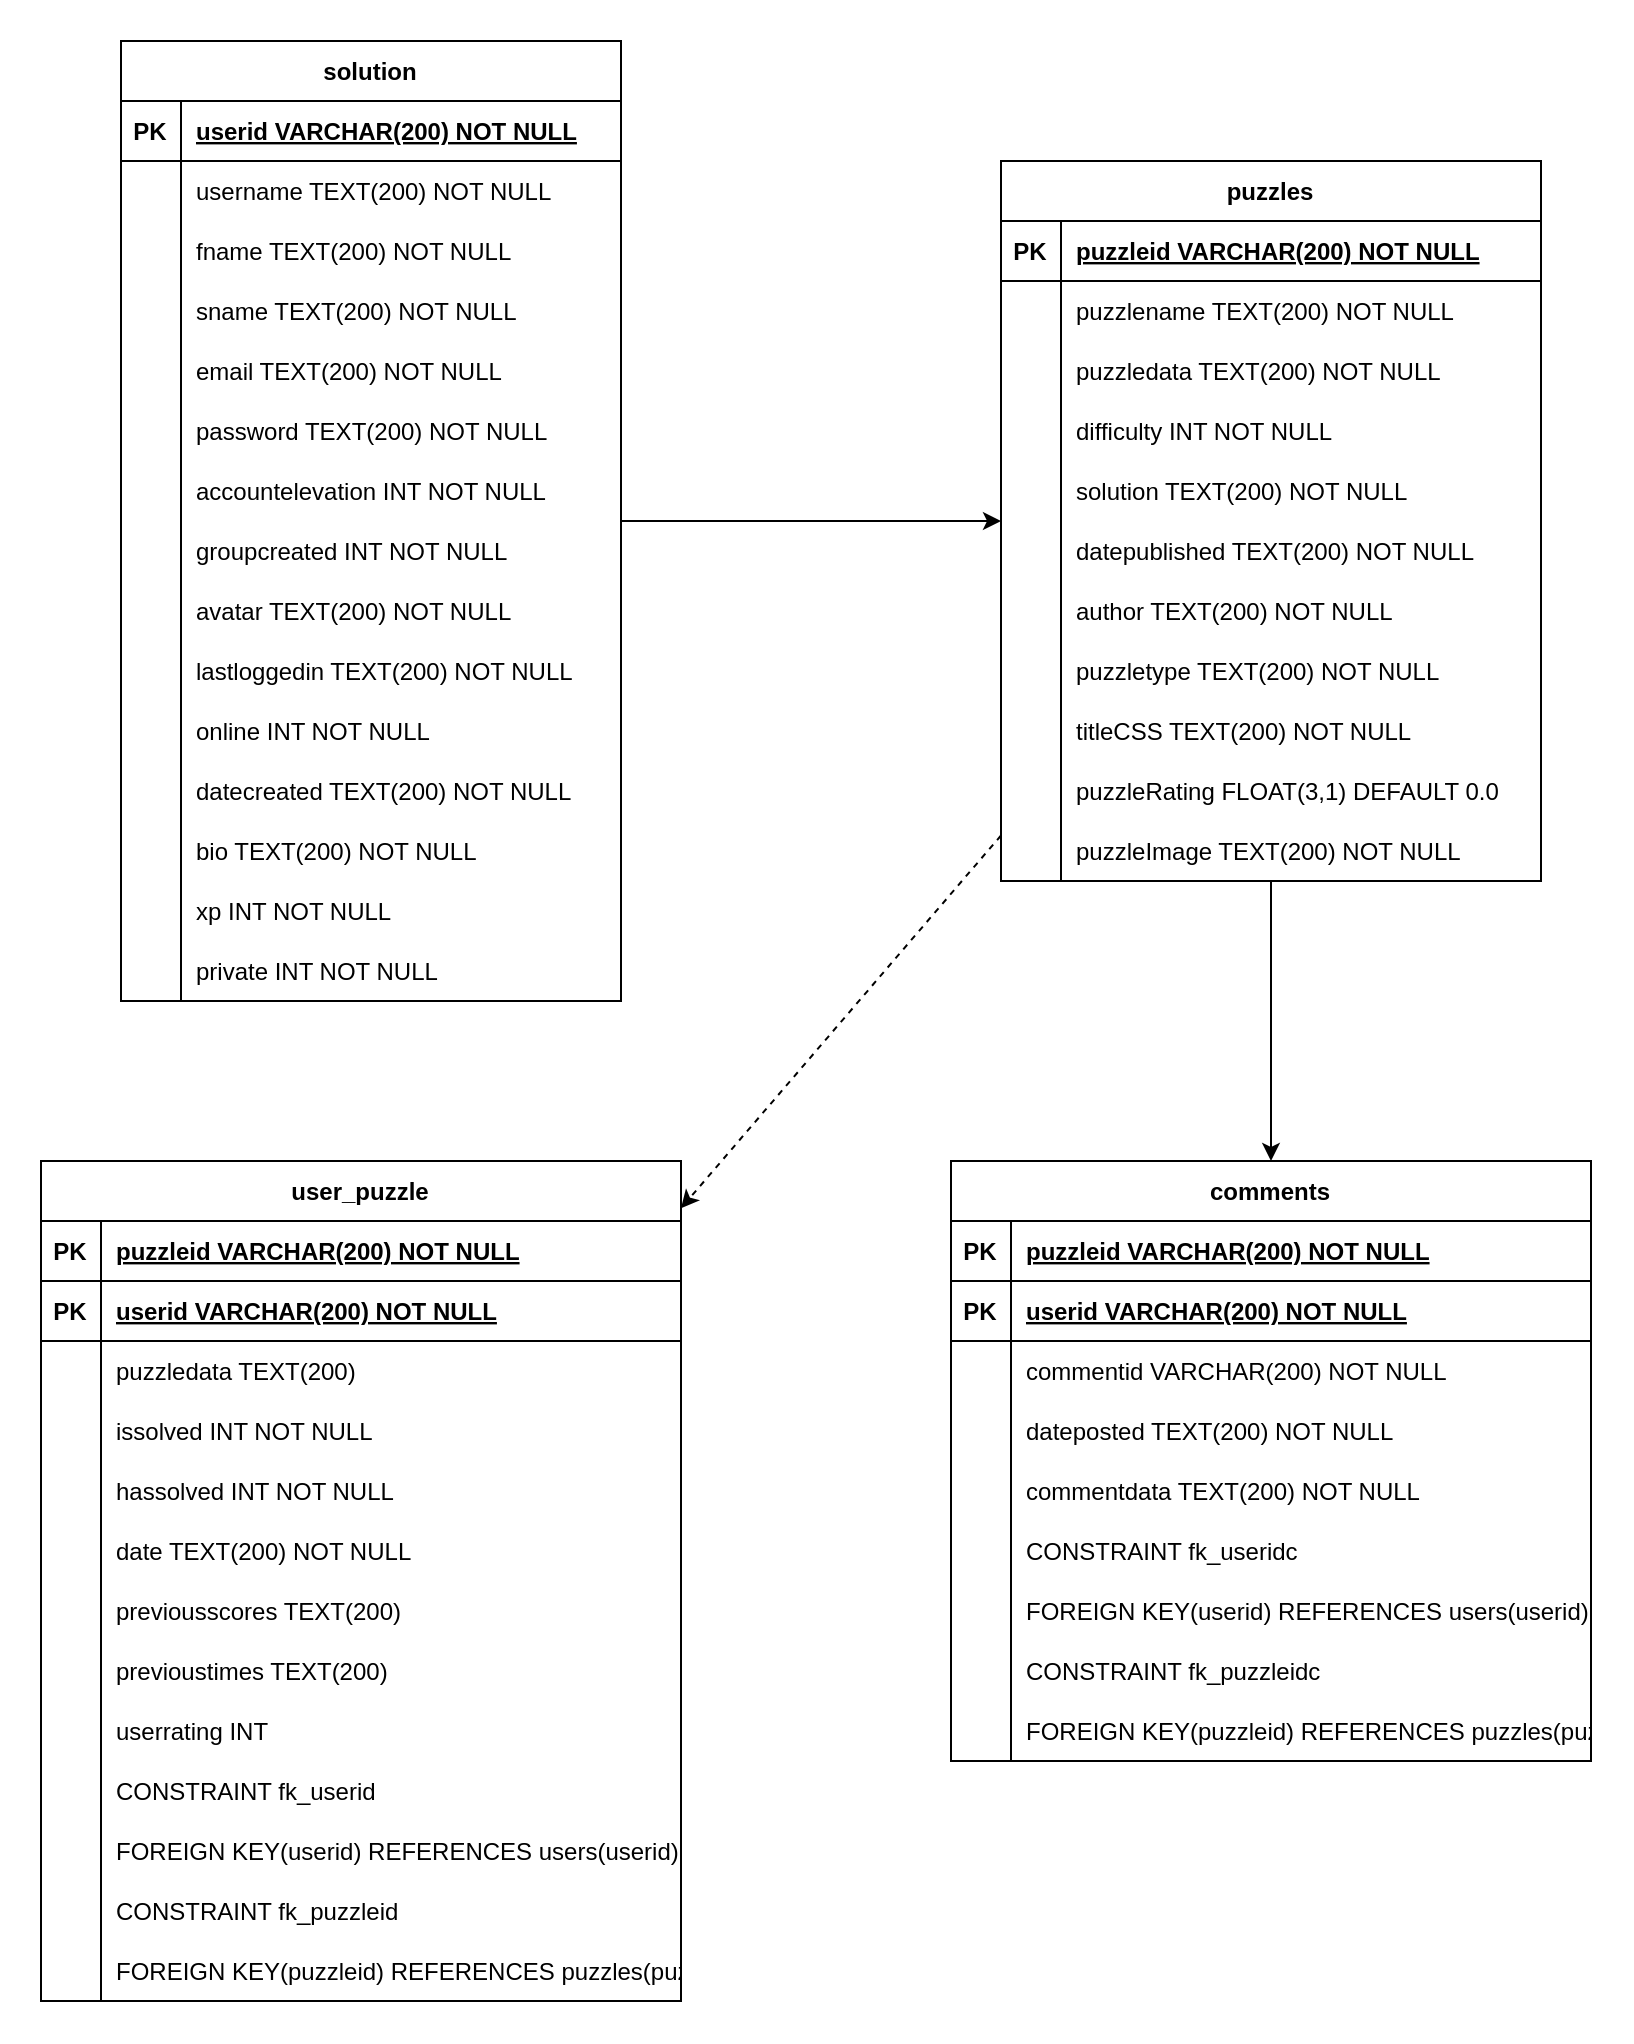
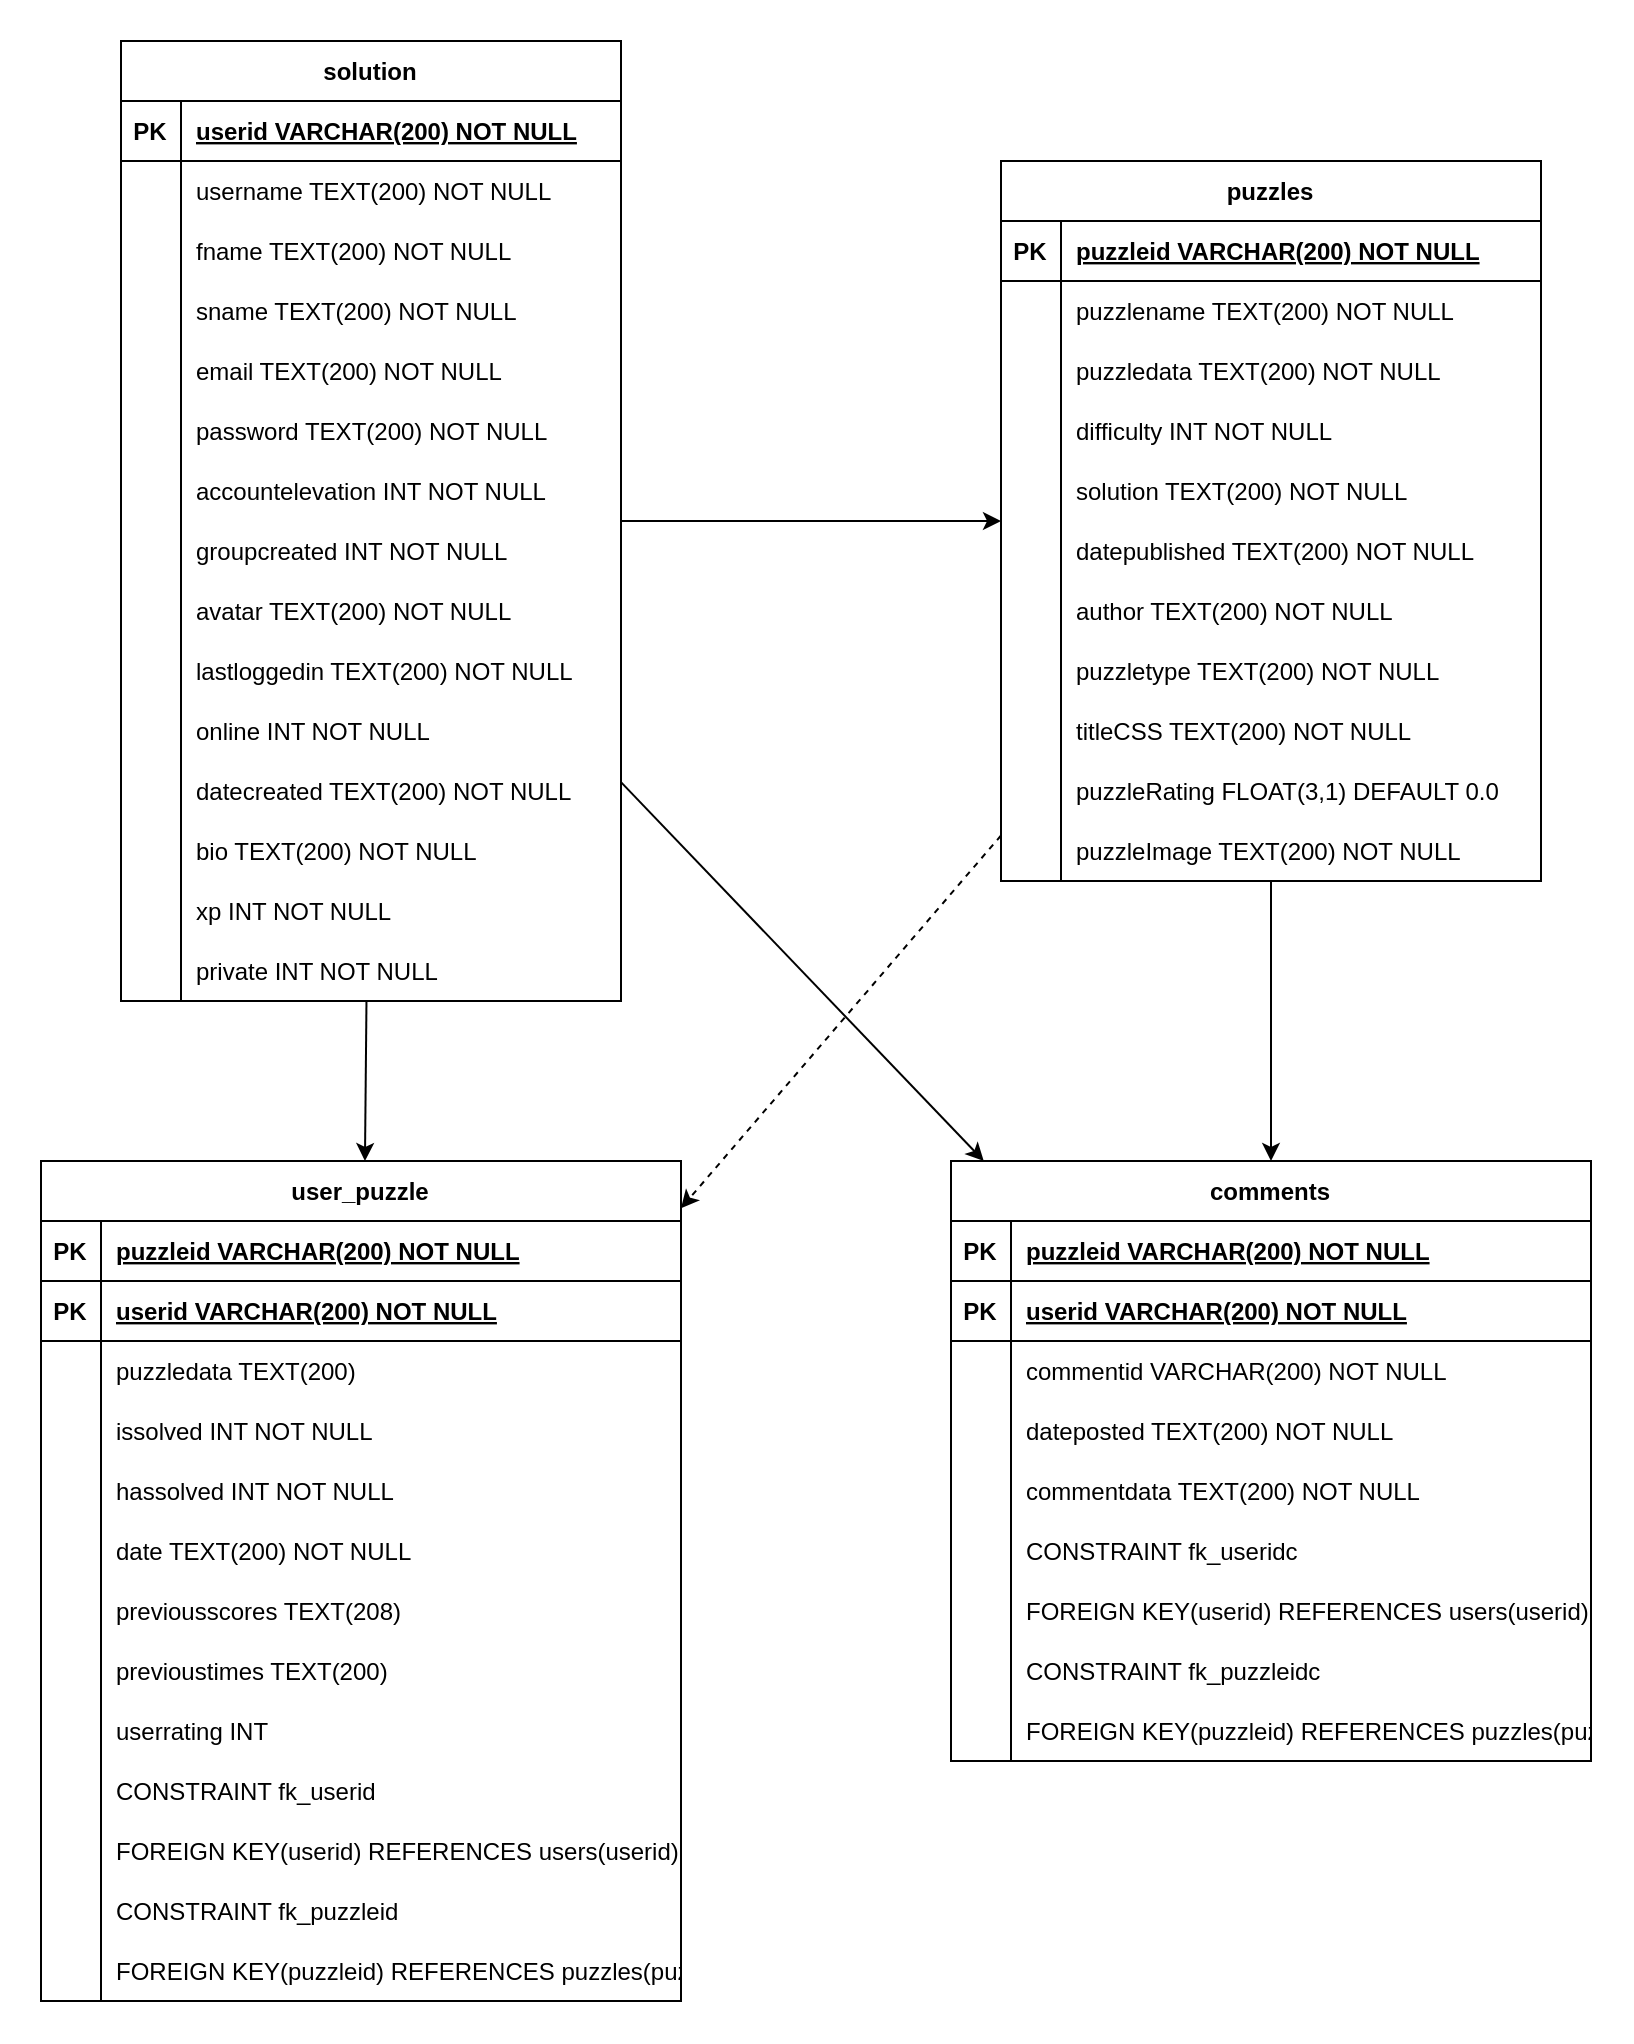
edge "solution" -> "comments": added
edge "solution" -> "user_puzzle": added
node "previousscores TEXT(200)": label "previousscores TEXT(200)" -> "previousscores TEXT(208)"
